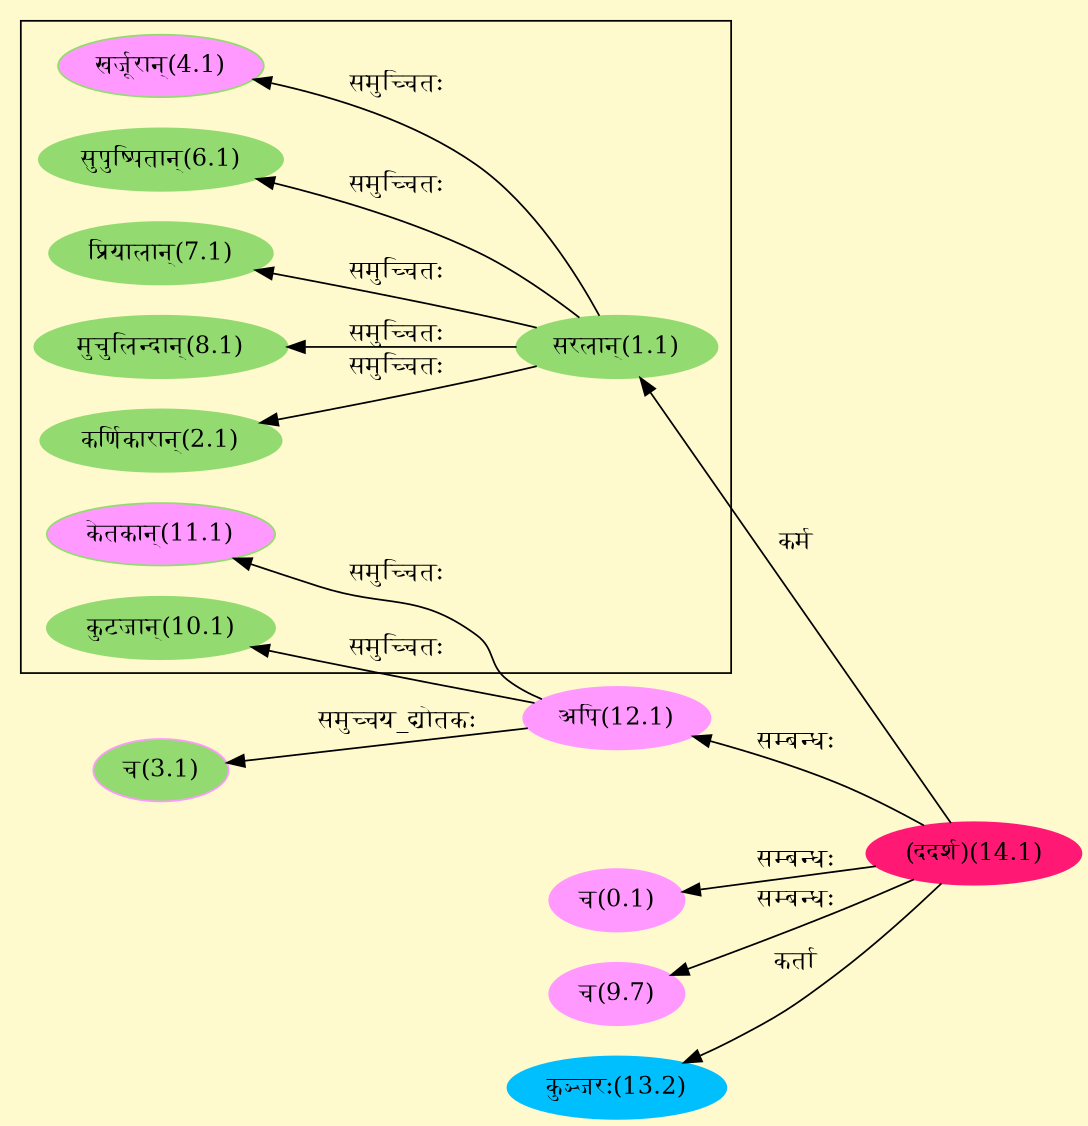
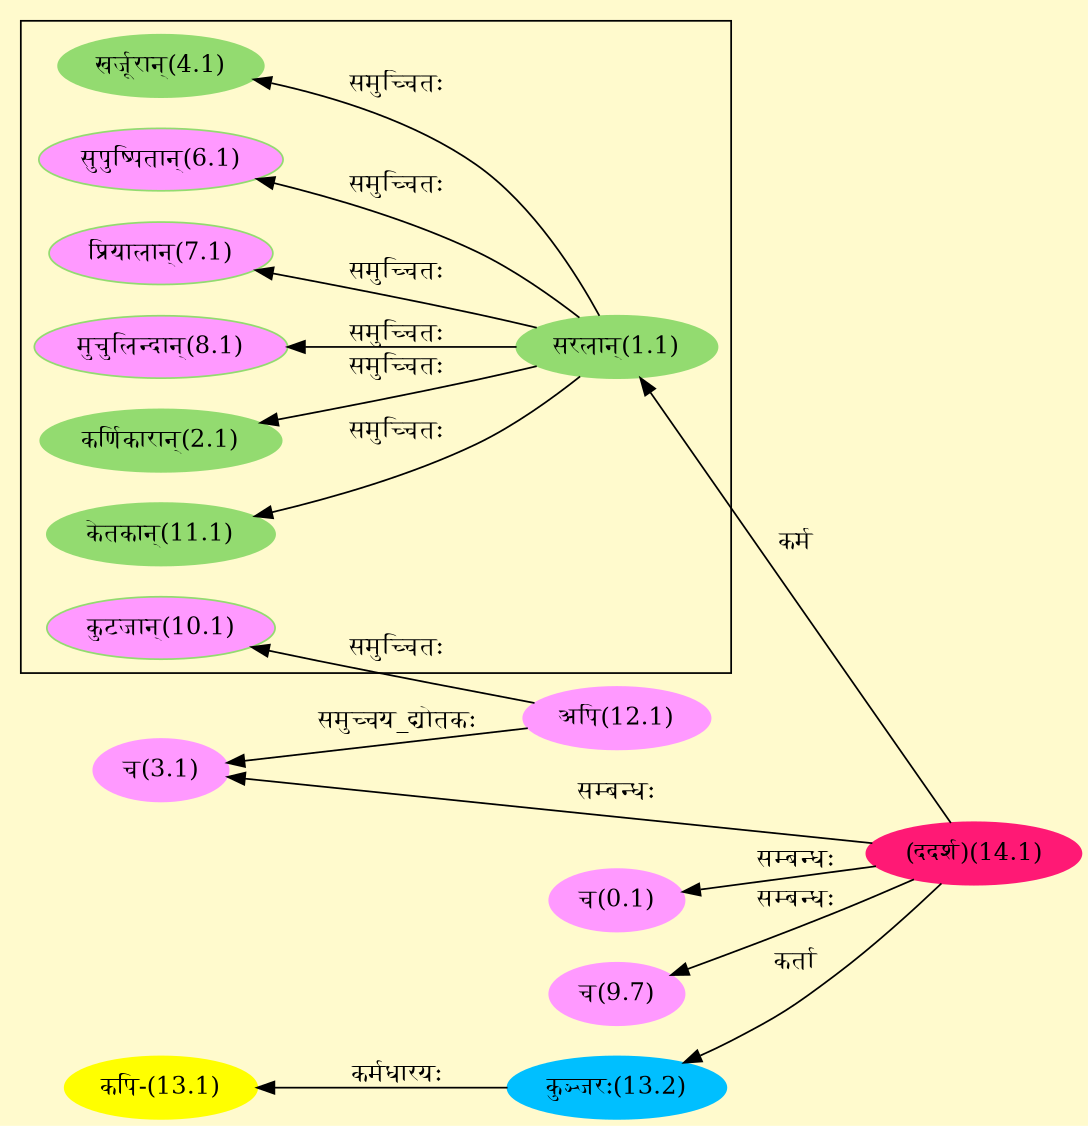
node "खर्जूरान्(4.1)": fillcolor #ff99ff -> #93db70
node "सुपुष्पितान्(6.1)": fillcolor #93db70 -> #ff99ff
node "प्रियालान्(7.1)": fillcolor #93db70 -> #ff99ff
node "मुचुलिन्दान्(8.1)": fillcolor #93db70 -> #ff99ff
node "केतकान्(11.1)": fillcolor #ff99ff -> #93db70
edge "अपि(12.1)" -> "केतकान्(11.1)": now "सरलान्(1.1)" -> "केतकान्(11.1)"
node "कुटजान्(10.1)": fillcolor #93db70 -> #ff99ff
node "च(3.1)": fillcolor #93db70 -> #ff99ff
edge "(ददर्श)(14.1)" -> "अपि(12.1)": now "(ददर्श)(14.1)" -> "च(3.1)"
node "कपि-(13.1)": added
